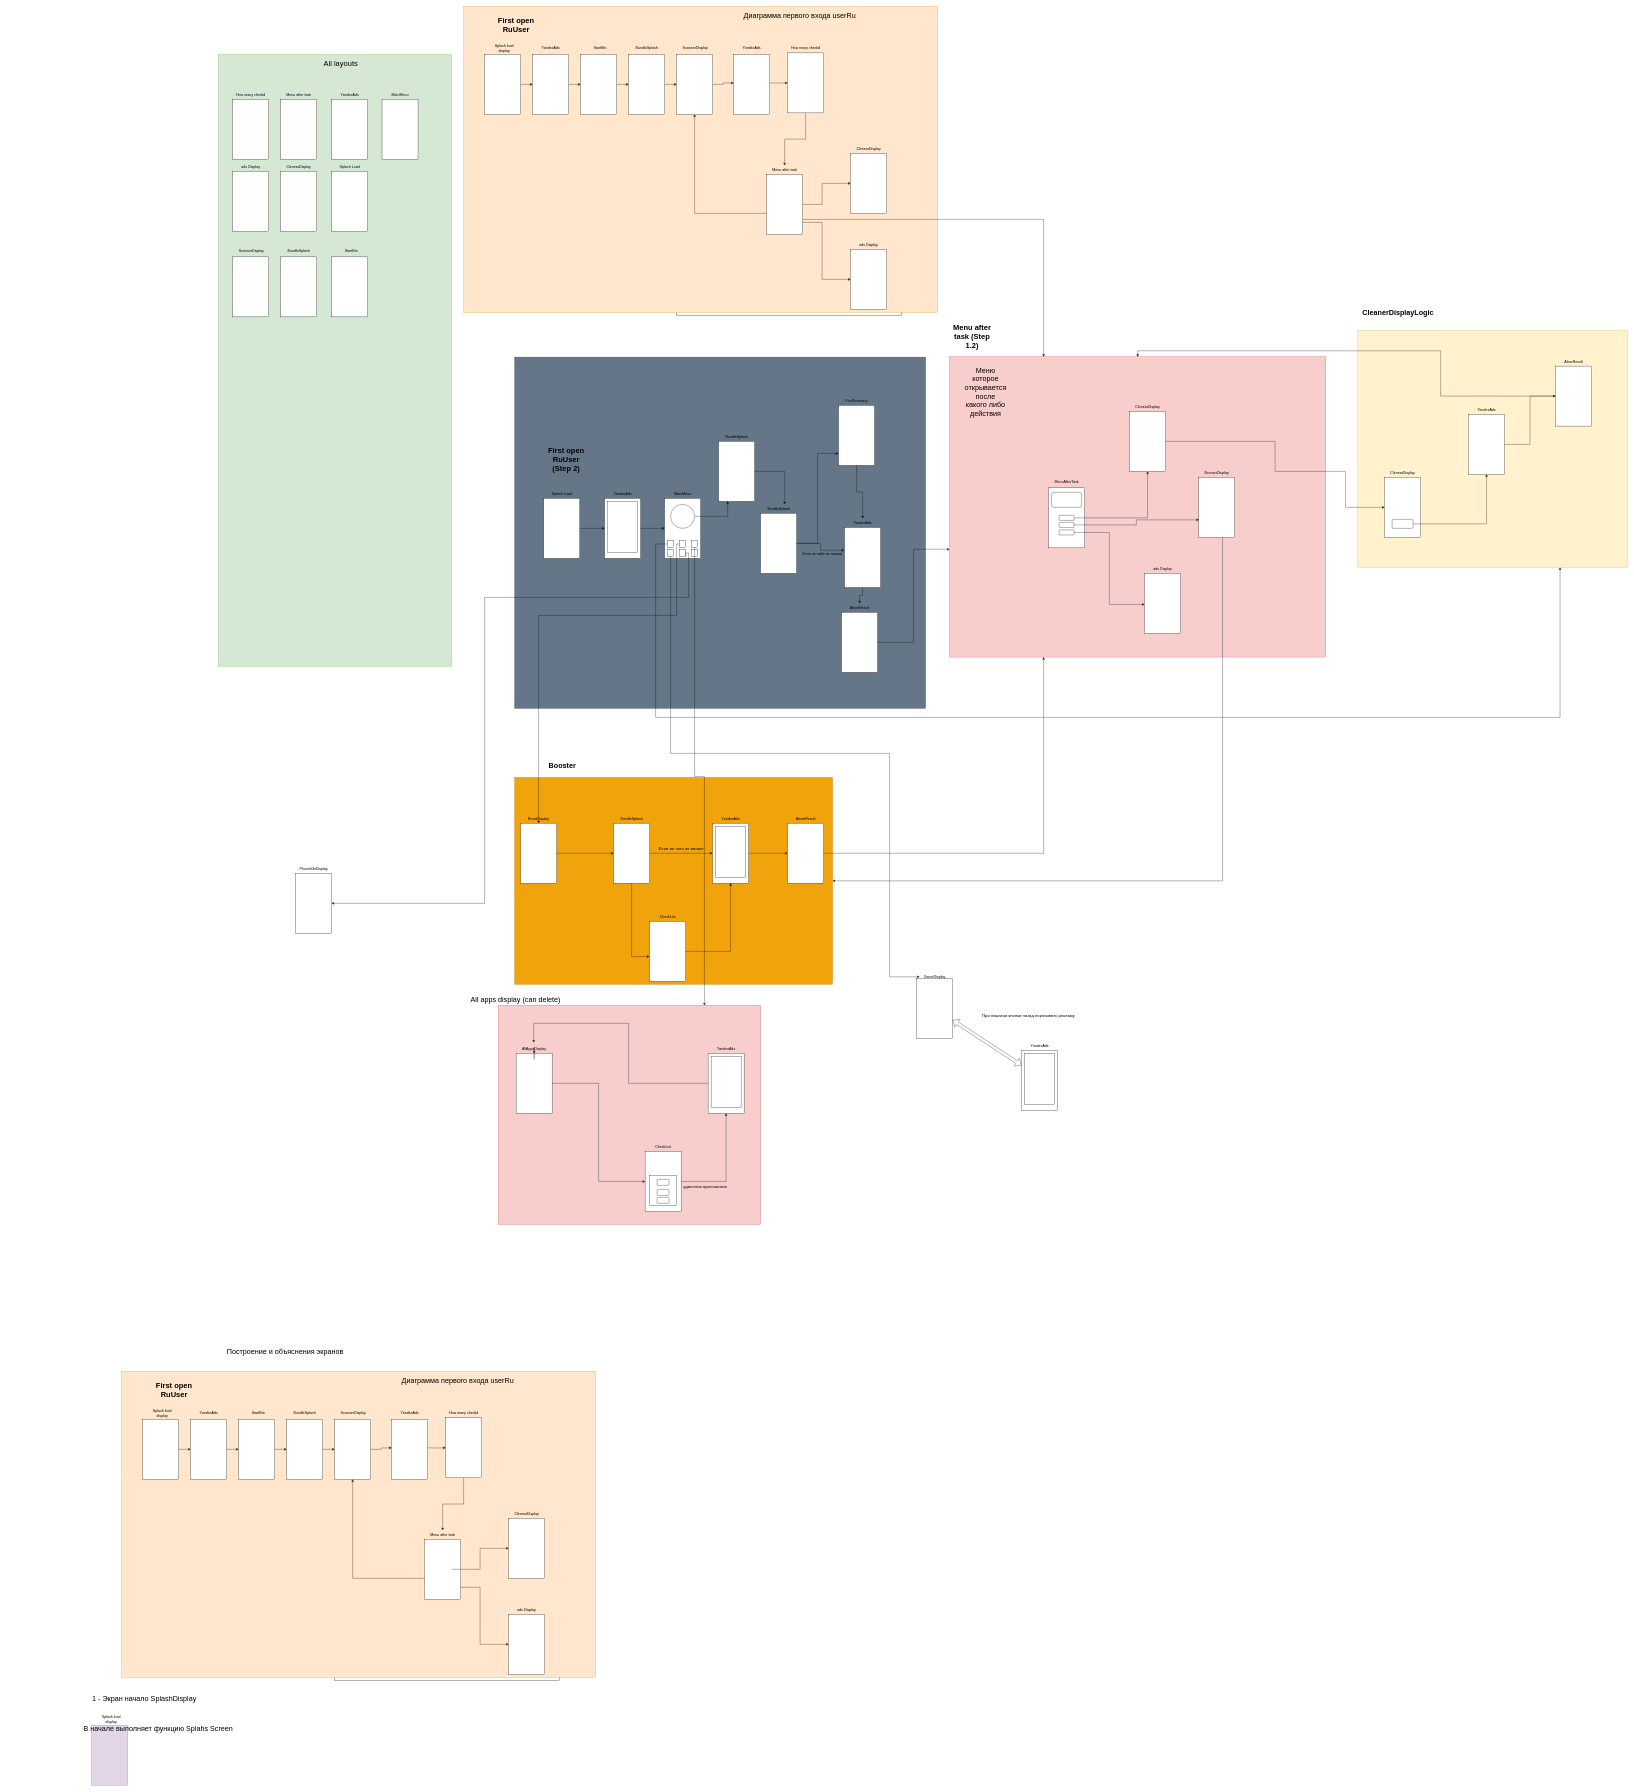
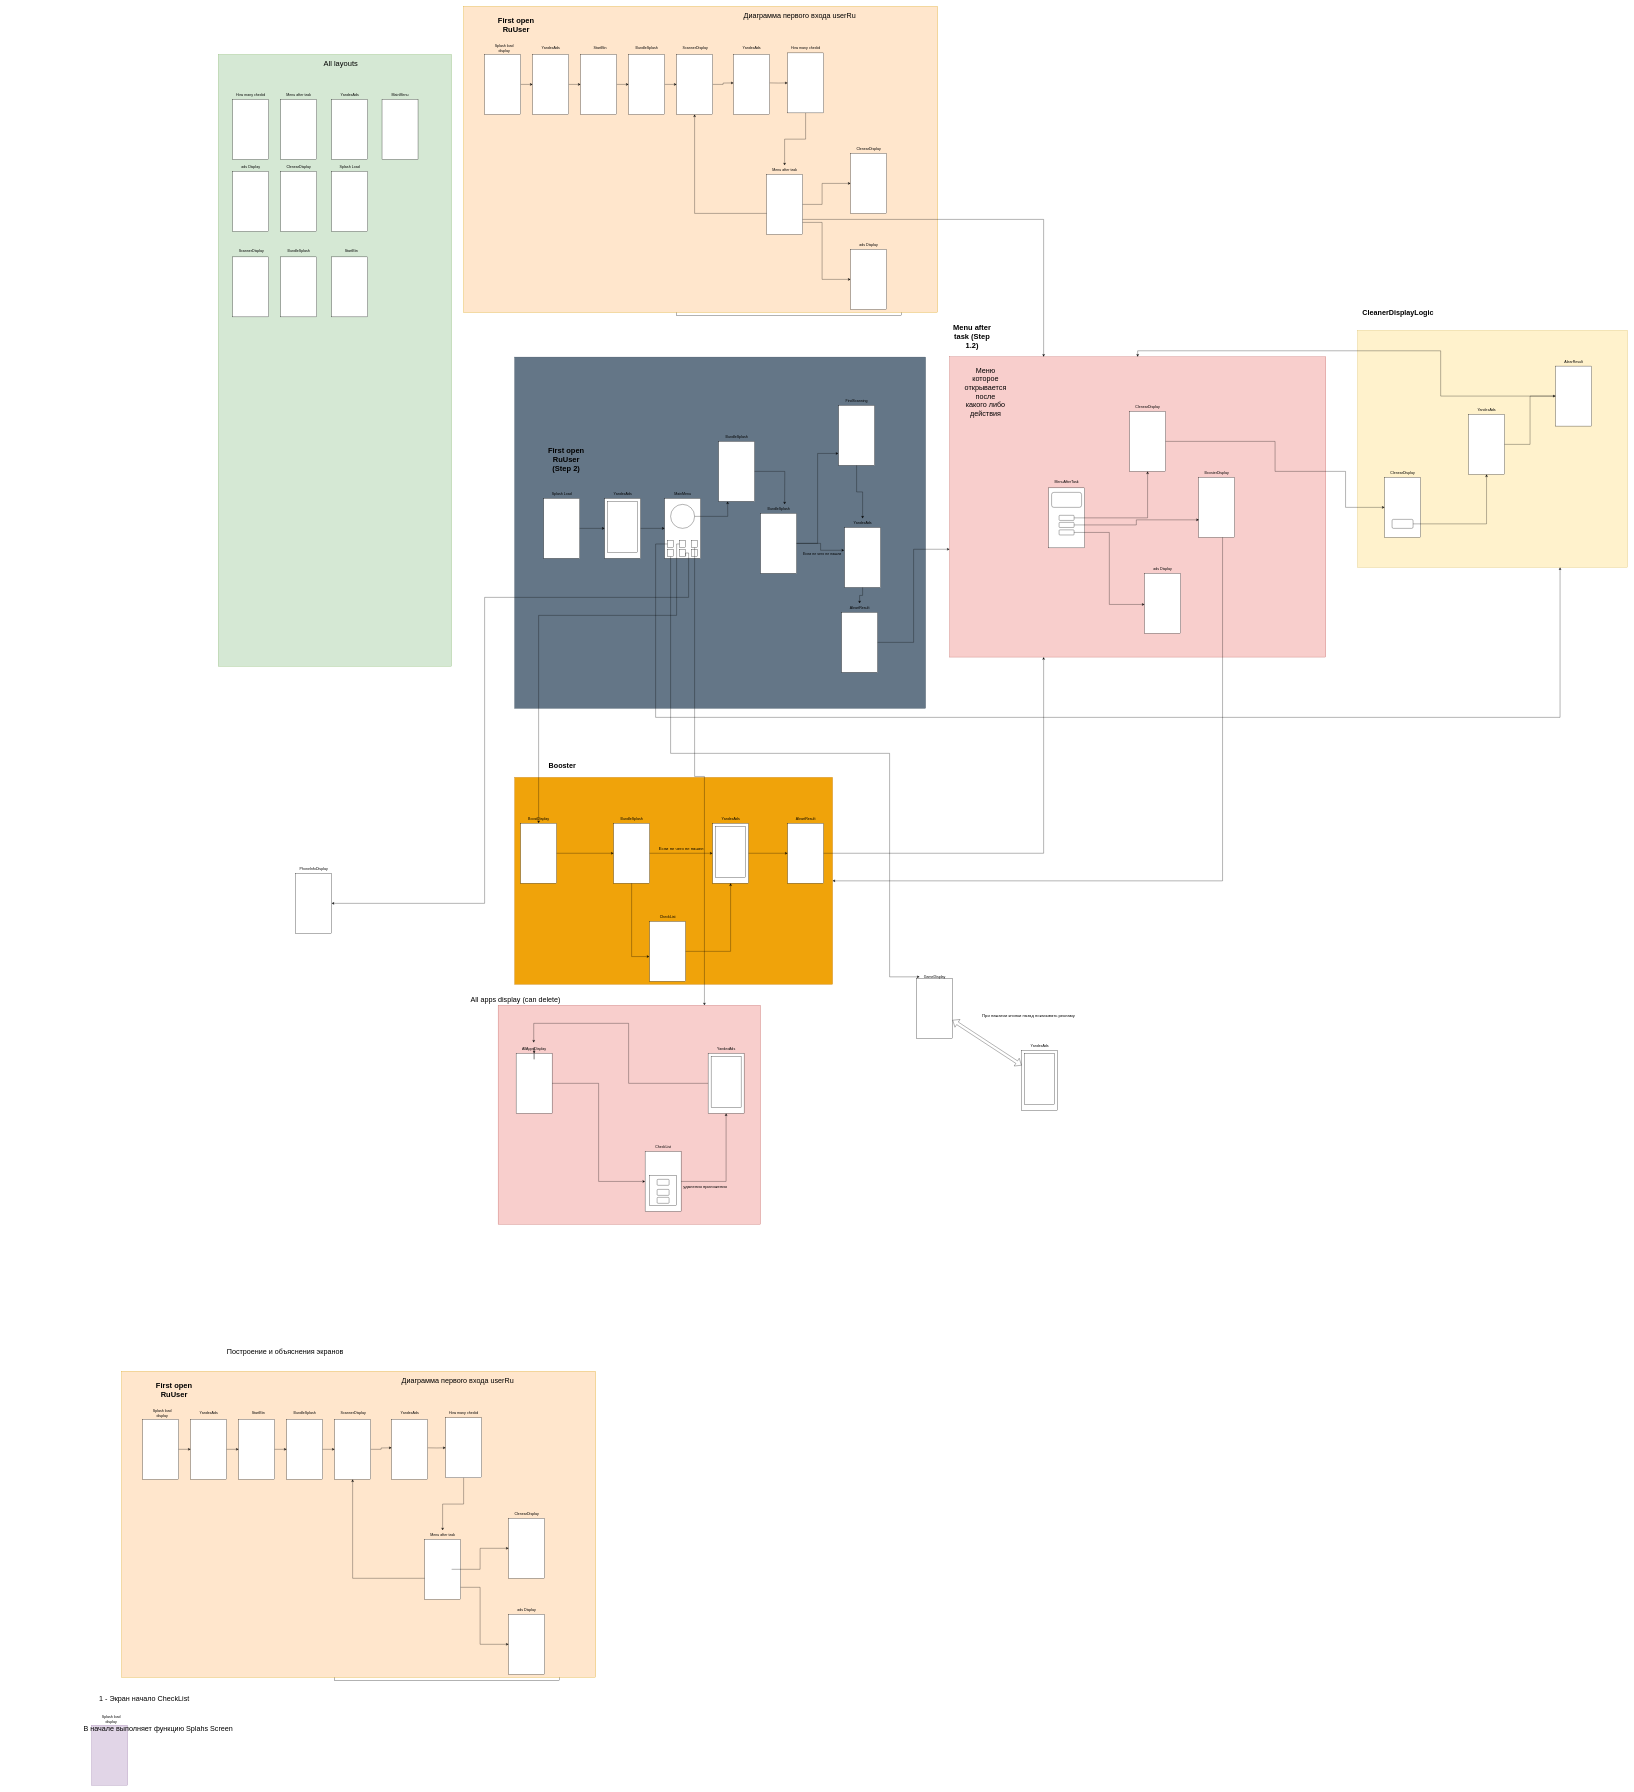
node "Если не либо не нашли": label "Если не либо не нашли" -> "Если не чего не нашли"
node "1 - Экран начало SplashDisplay": label "1 - Экран начало SplashDisplay" -> "1 - Экран начало CheckList"
